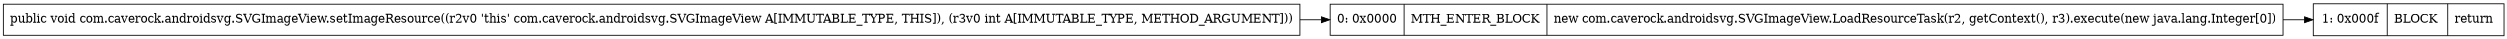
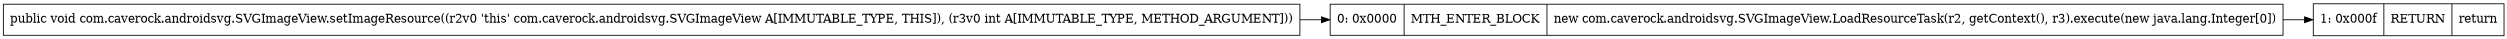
node "1: 0x000f": text "BLOCK" -> "RETURN"
